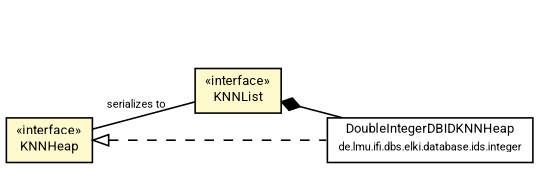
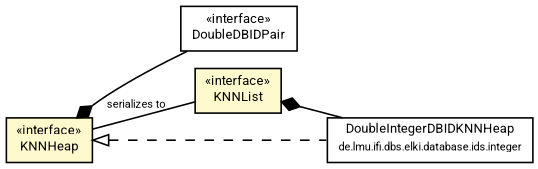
node "DoubleDBIDPair": added
